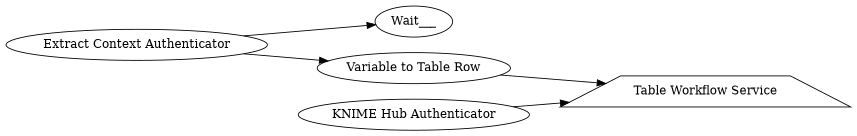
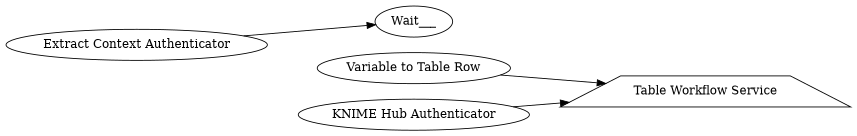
edge "Extract Context Authenticator" -> "Variable to Table Row": removed
